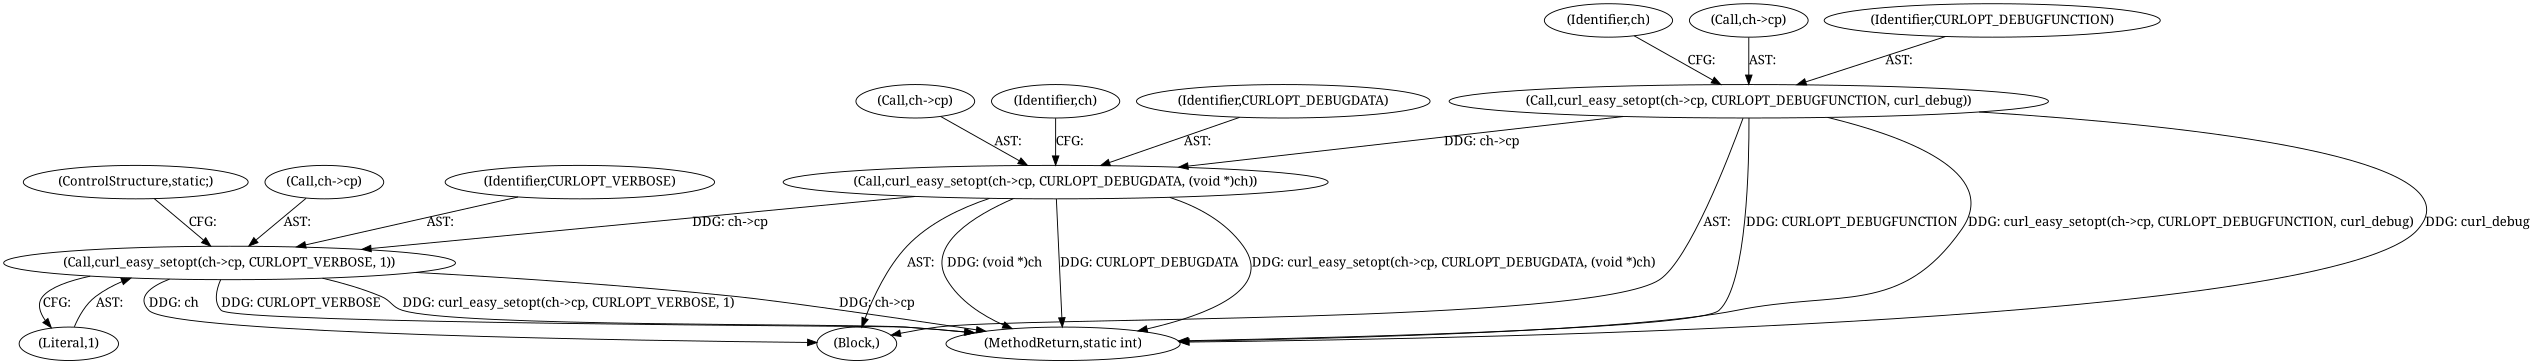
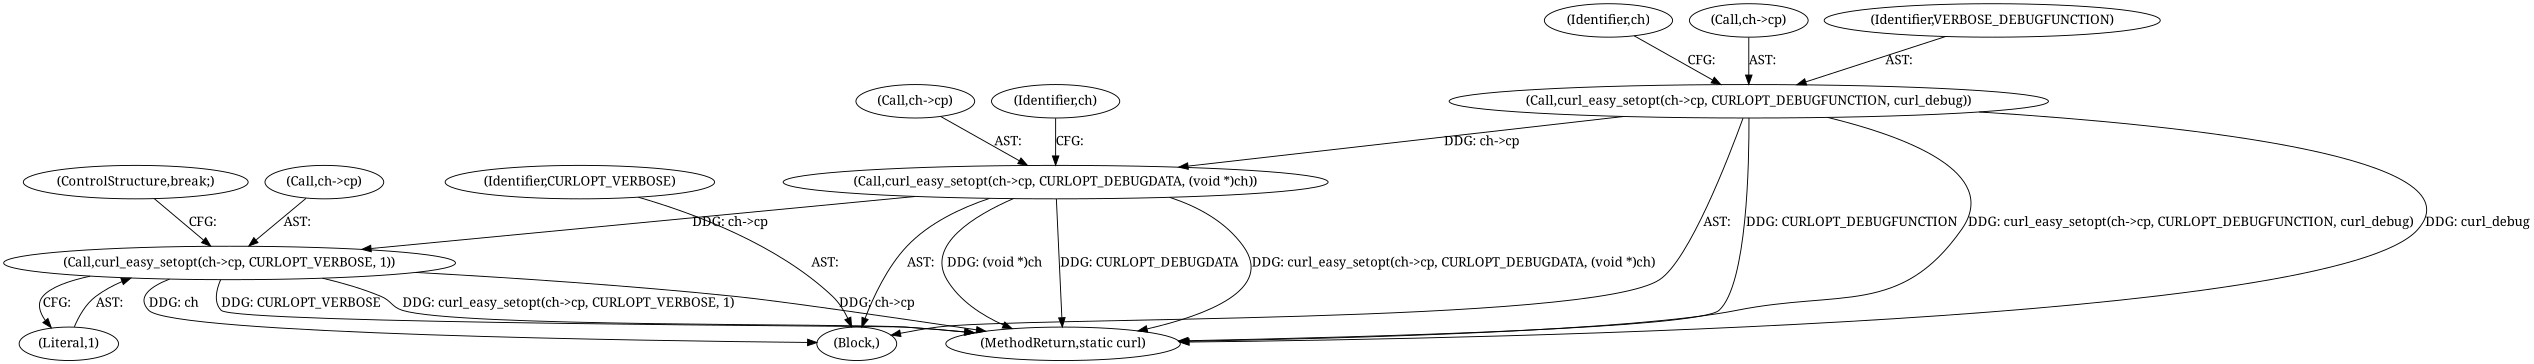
node "(Identifier,CURLOPT_DEBUGFUNCTION)": label "(Identifier,CURLOPT_DEBUGFUNCTION)" -> "(Identifier,VERBOSE_DEBUGFUNCTION)"
node "(Identifier,CURLOPT_DEBUGDATA)": removed
node "(ControlStructure,static;)": label "(ControlStructure,static;)" -> "(ControlStructure,break;)"
edge "(Identifier,CURLOPT_VERBOSE)" -> "(Call,curl_easy_setopt(ch->cp, CURLOPT_VERBOSE, 1))": now "(Identifier,CURLOPT_VERBOSE)" -> "(Block,)"
node "(MethodReturn,static int)": label "(MethodReturn,static int)" -> "(MethodReturn,static curl)"
